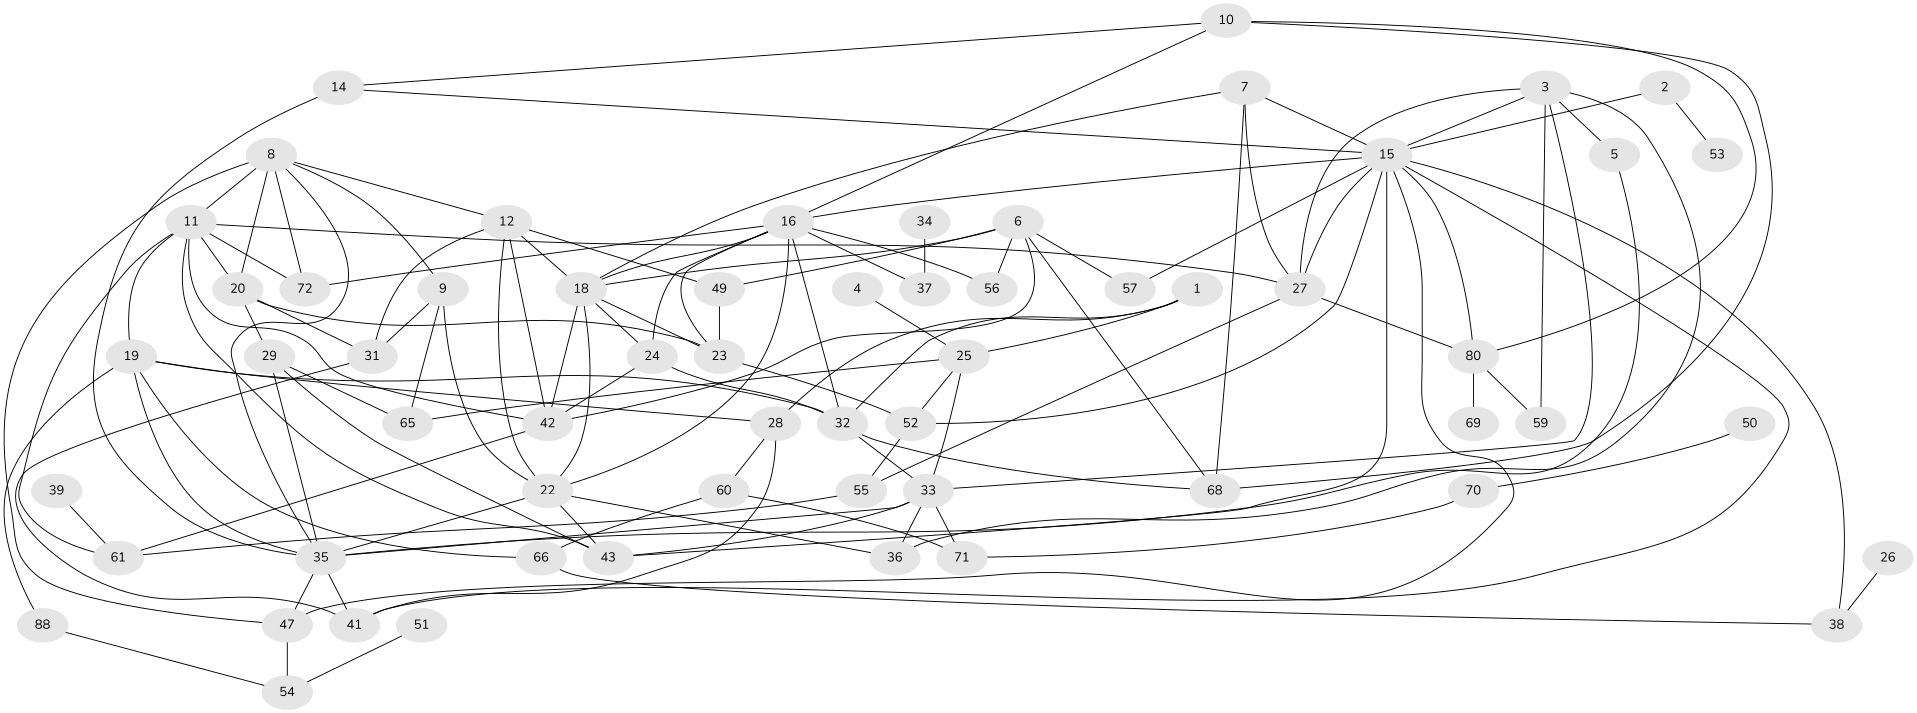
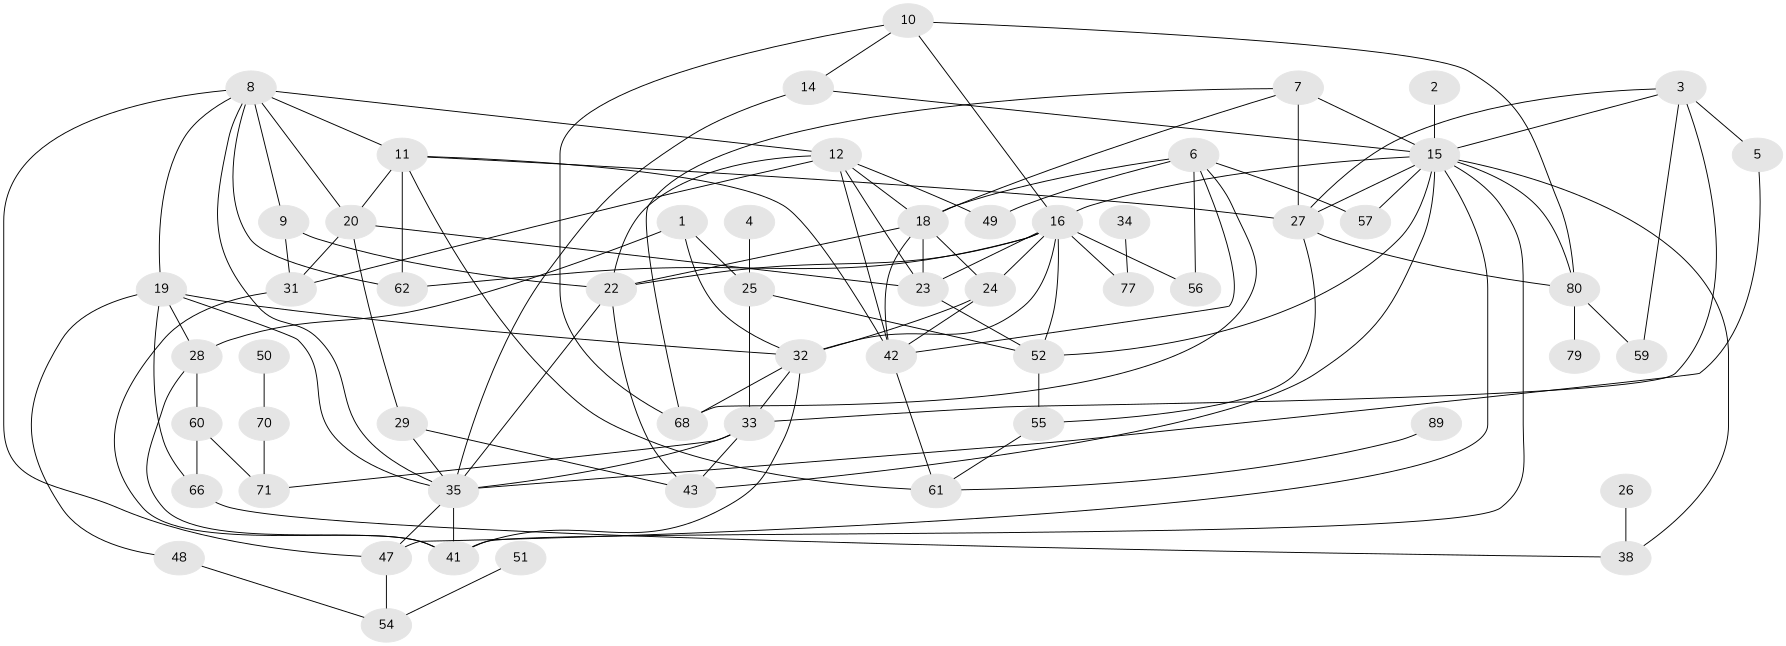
node "53": removed
edge "16" -- "18": now "16" -- "52"
edge "11" -- "19": now "8" -- "19"
node "72": label "72" -> "62"
node "37": label "37" -> "77"
edge "49" -- "23": now "12" -- "23"
node "65": removed
node "69": label "69" -> "79"
edge "11" -- "43": removed
node "39": label "39" -> "89"
edge "32" -- "41": added
node "36": removed
node "88": label "88" -> "48"
